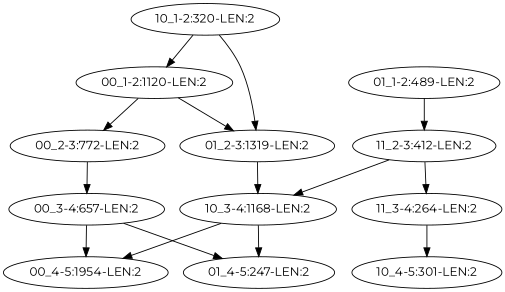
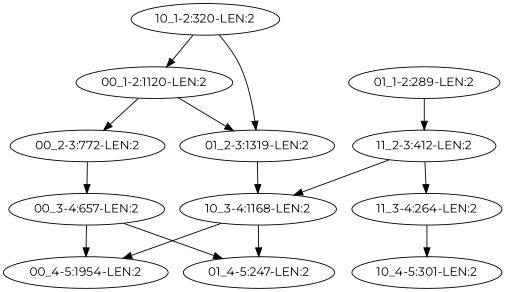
node "01_1-2:489-LEN:2": label "01_1-2:489-LEN:2" -> "01_1-2:289-LEN:2"
